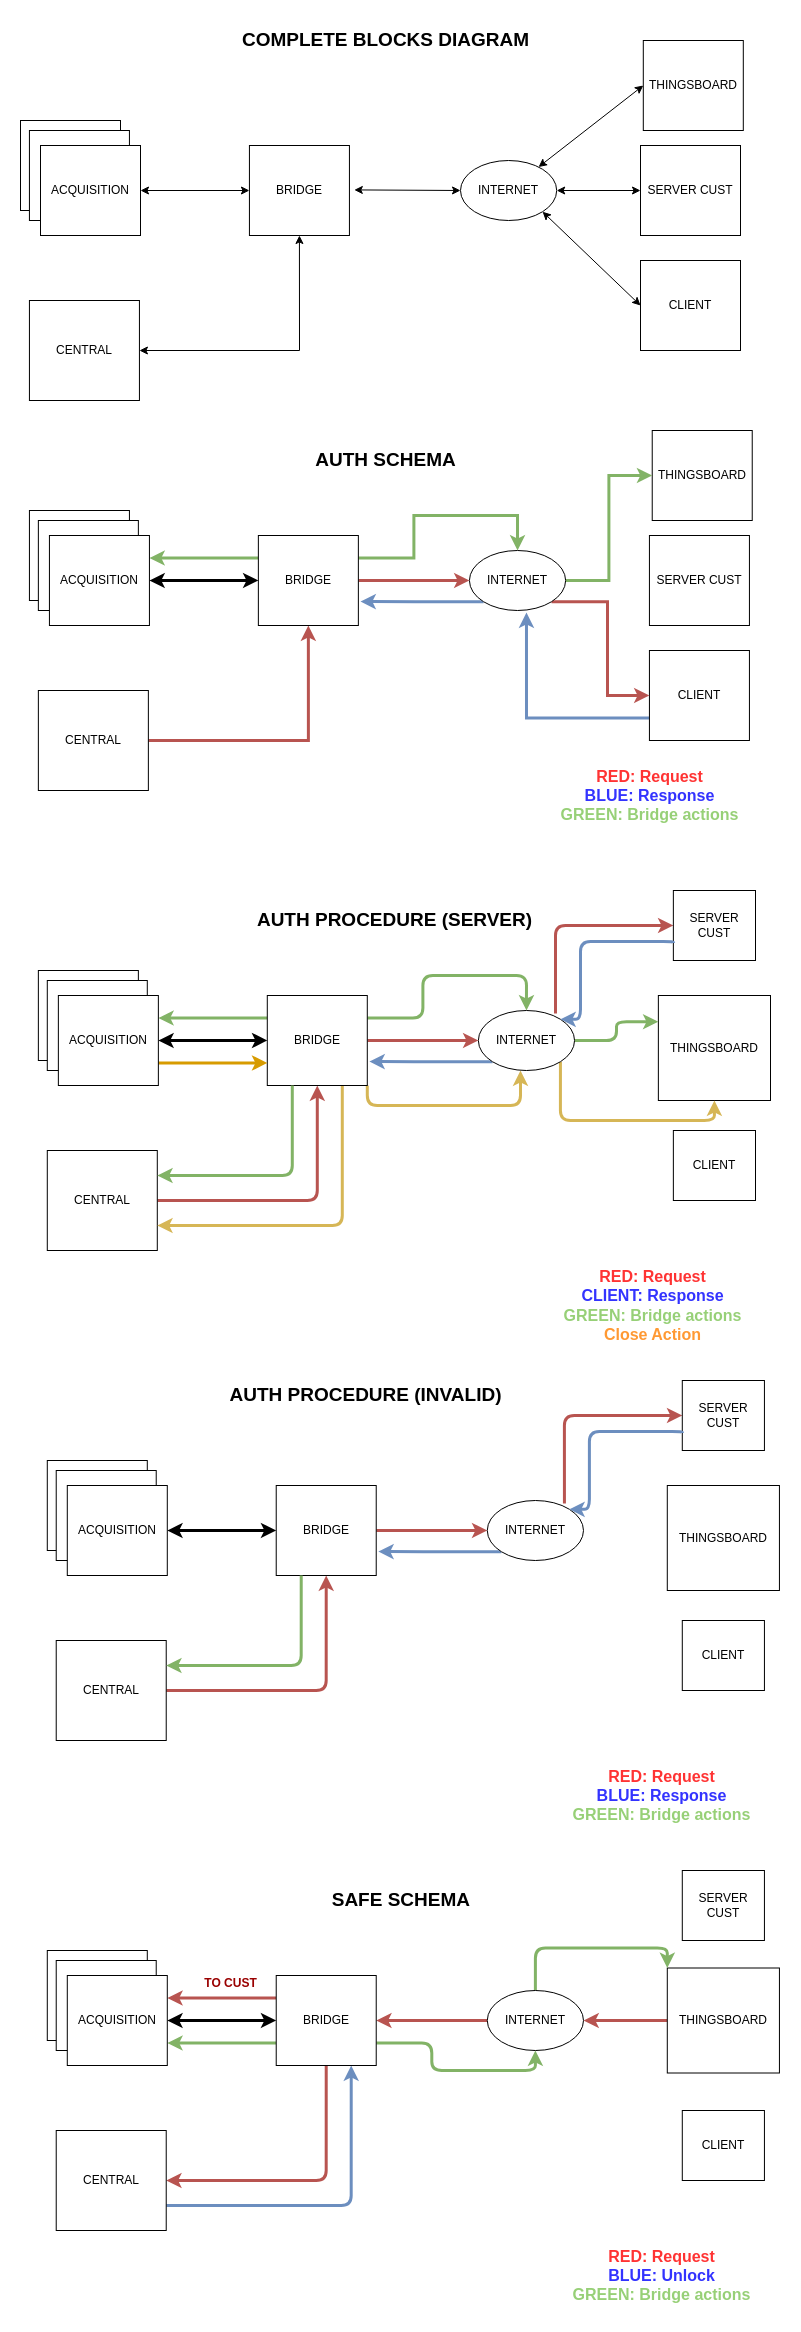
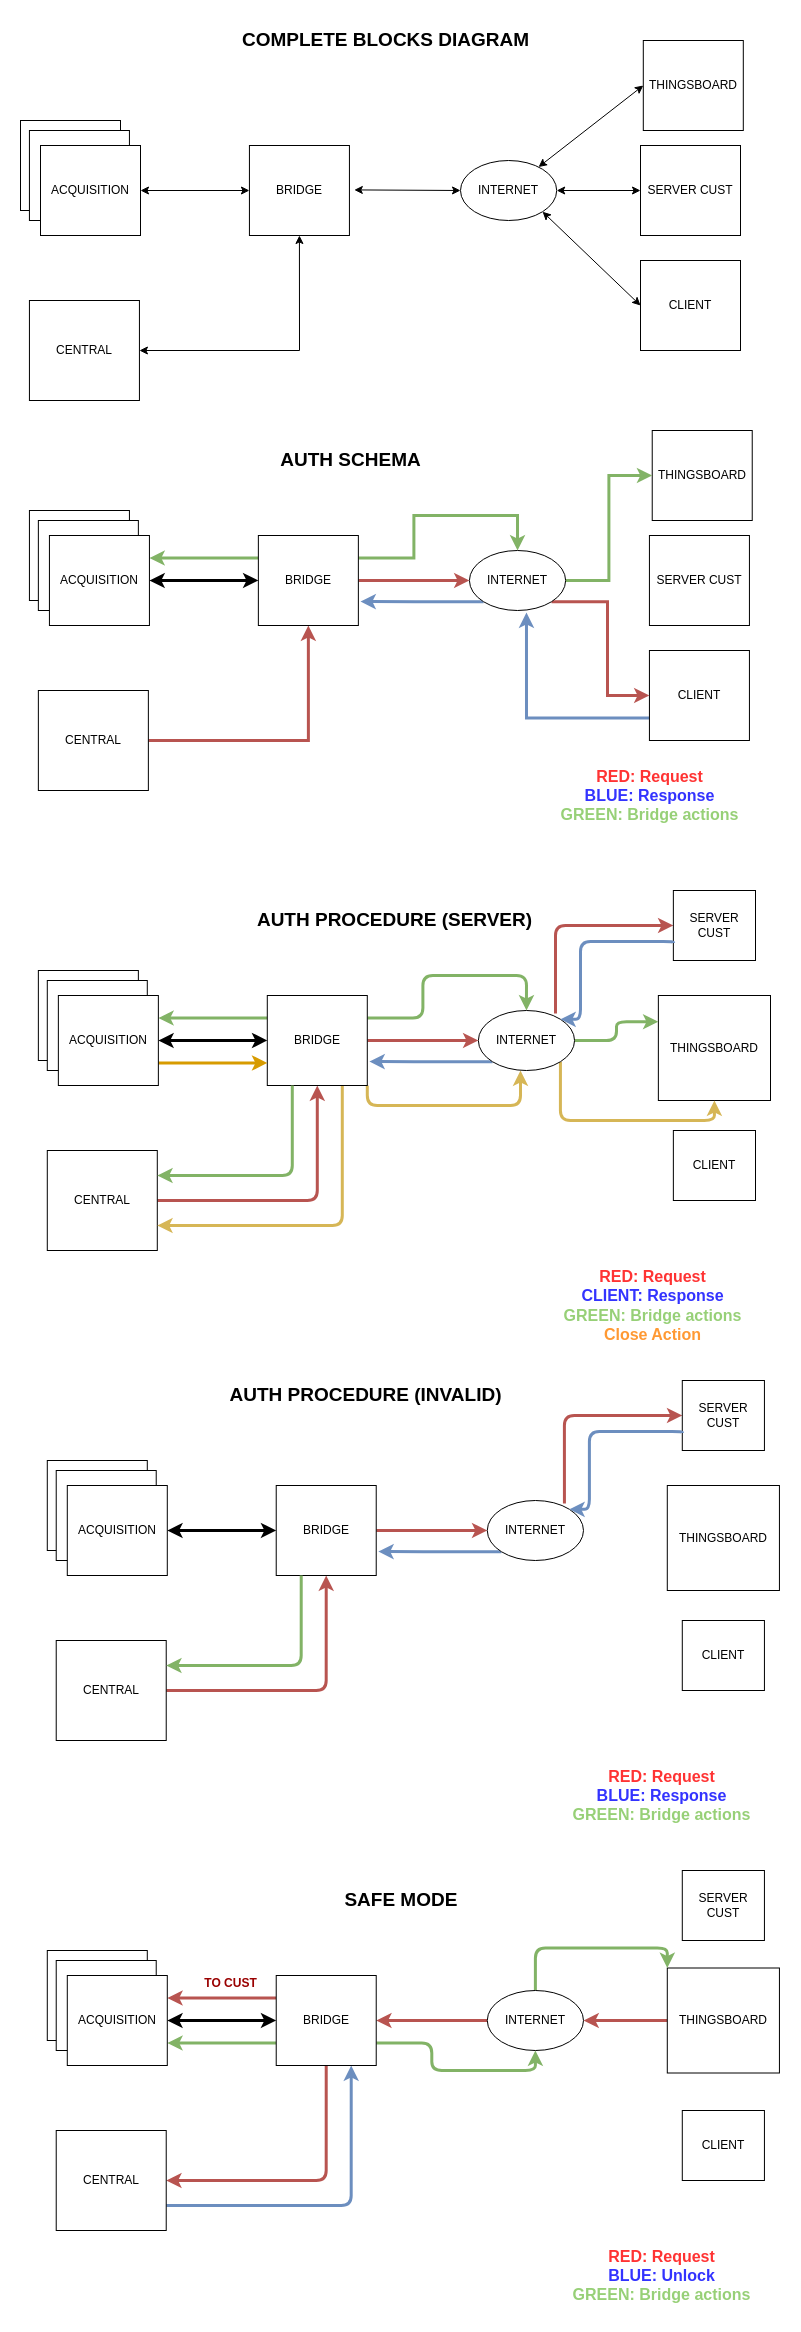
node "AUTH SCHEMA": moved (386, 461) -> (351, 461)
node "SAFE SCHEMA": label "SAFE SCHEMA" -> "SAFE MODE"
